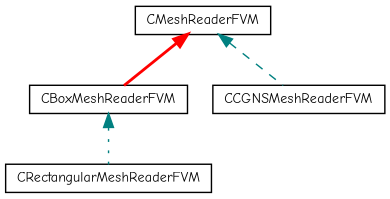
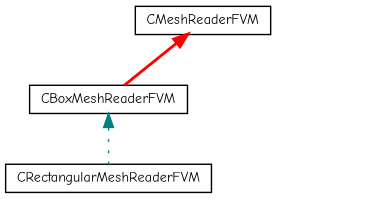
node "CCGNSMeshReaderFVM": removed
